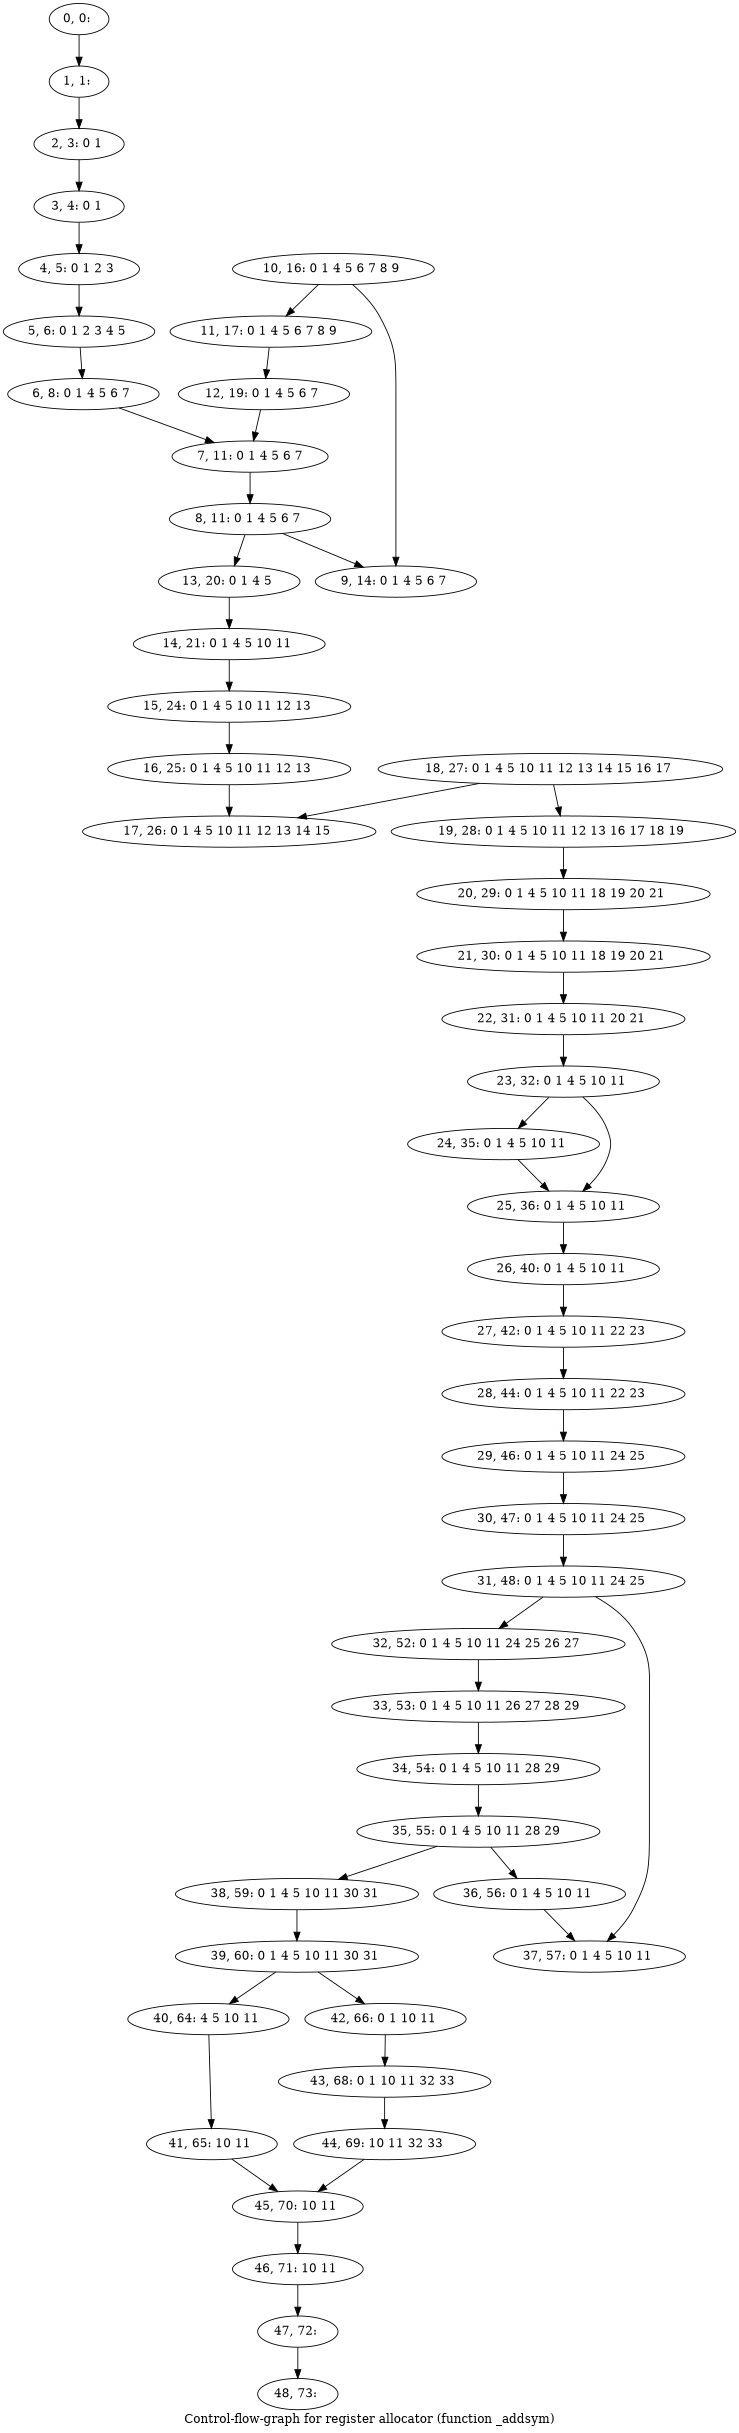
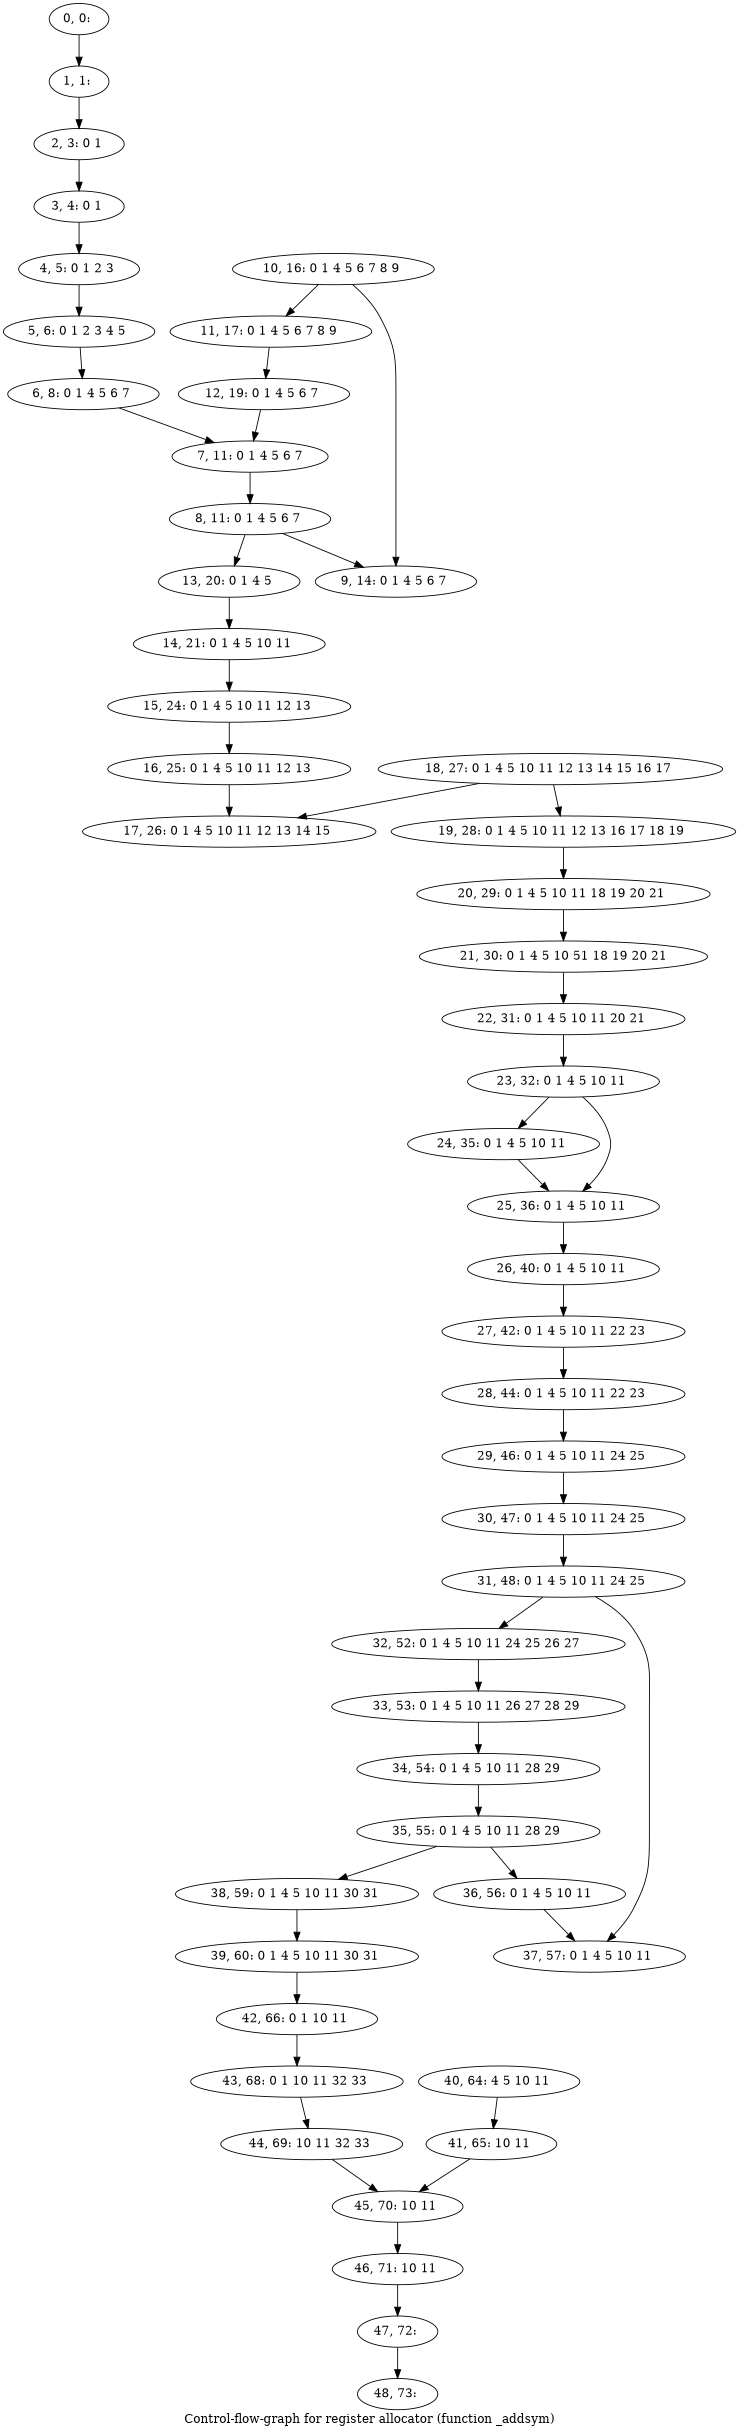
node "21, 30: 0 1 4 5 10 11 18 19 20 21": label "21, 30: 0 1 4 5 10 11 18 19 20 21" -> "21, 30: 0 1 4 5 10 51 18 19 20 21"
edge "39, 60: 0 1 4 5 10 11 30 31" -> "40, 64: 4 5 10 11": removed
